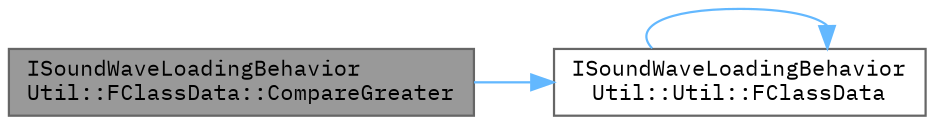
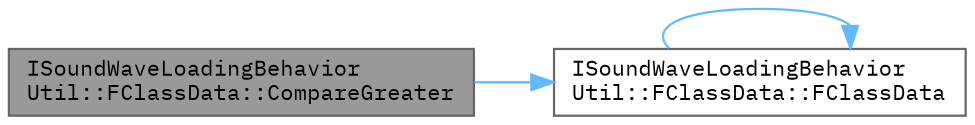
node "ISoundWaveLoadingBehavior Util::Util::FClassData": label "ISoundWaveLoadingBehavior Util::Util::FClassData" -> "ISoundWaveLoadingBehavior Util::FClassData::FClassData"
